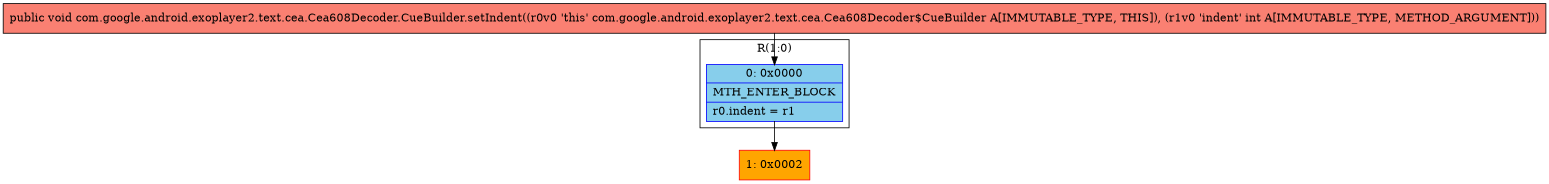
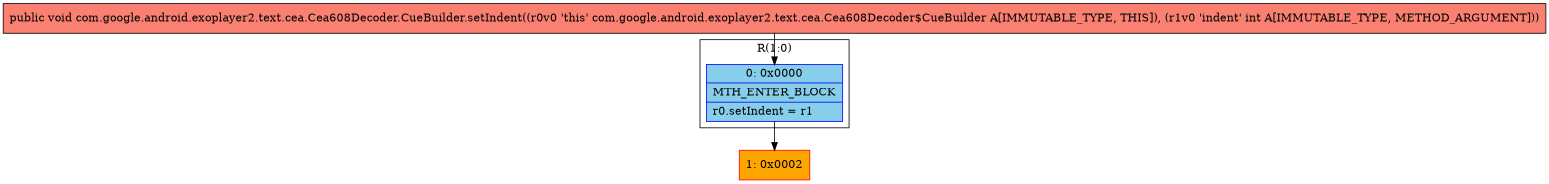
node "0: 0x0000": text "r0.indent = r1" -> "r0.setIndent = r1"
